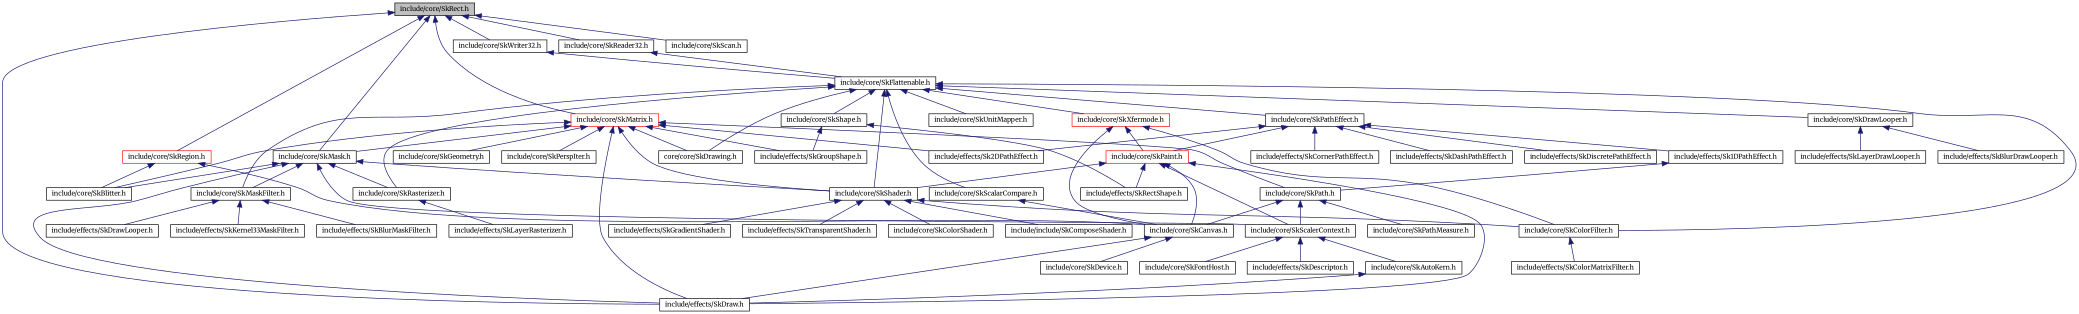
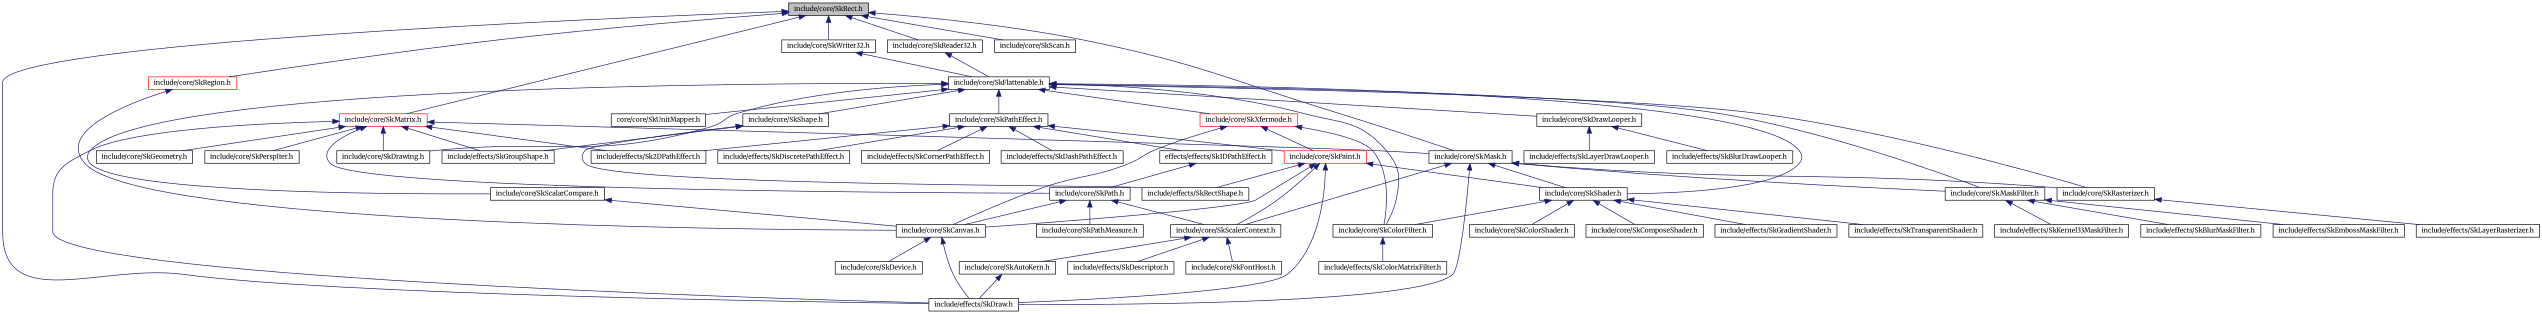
node "include/core/SkUnitMapper.h": label "include/core/SkUnitMapper.h" -> "core/core/SkUnitMapper.h"
node "core/core/SkDrawing.h": label "core/core/SkDrawing.h" -> "include/core/SkDrawing.h"
node "include/effects/Sk1DPathEffect.h": label "include/effects/Sk1DPathEffect.h" -> "effects/effects/Sk1DPathEffect.h"
edge "include/core/SkShader.h" -> "include/core/SkMatrix.h": removed
node "include/core/SkBlitter.h": removed
node "include/effects/SkDrawLooper.h": label "include/effects/SkDrawLooper.h" -> "include/effects/SkEmbossMaskFilter.h"
node "include/include/SkComposeShader.h": label "include/include/SkComposeShader.h" -> "include/core/SkComposeShader.h"
